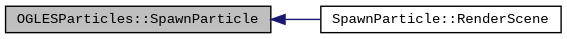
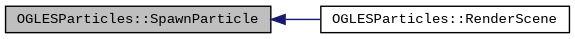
node "SpawnParticle::RenderScene": label "SpawnParticle::RenderScene" -> "OGLESParticles::RenderScene"
